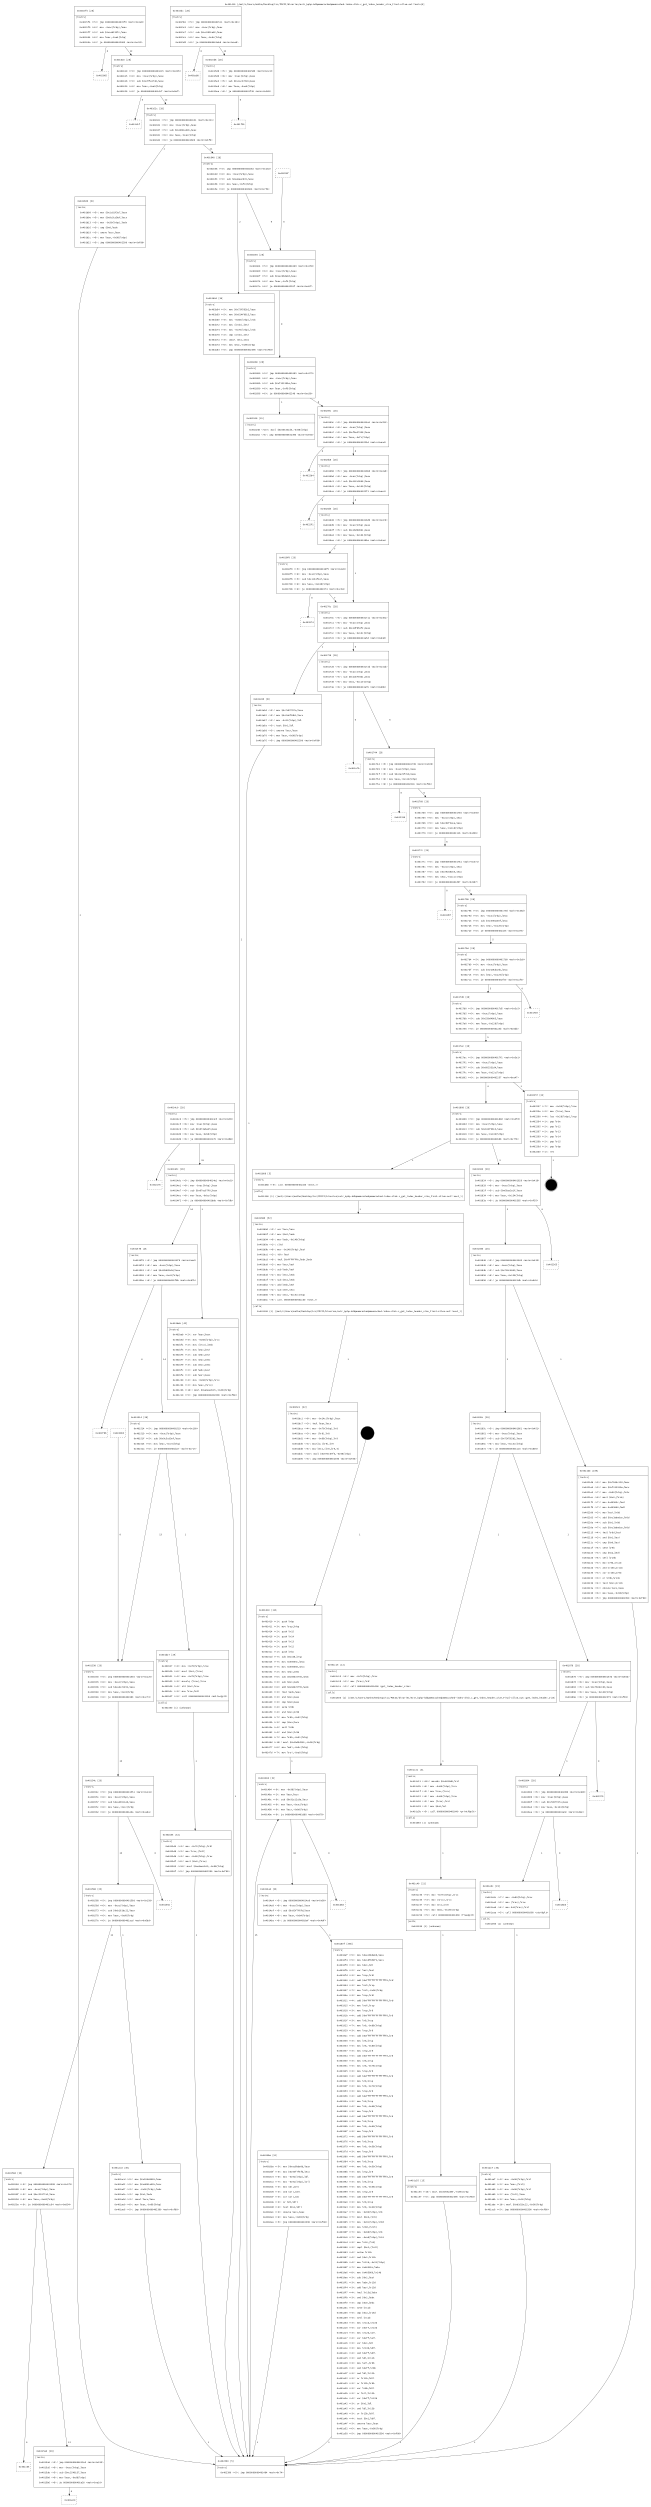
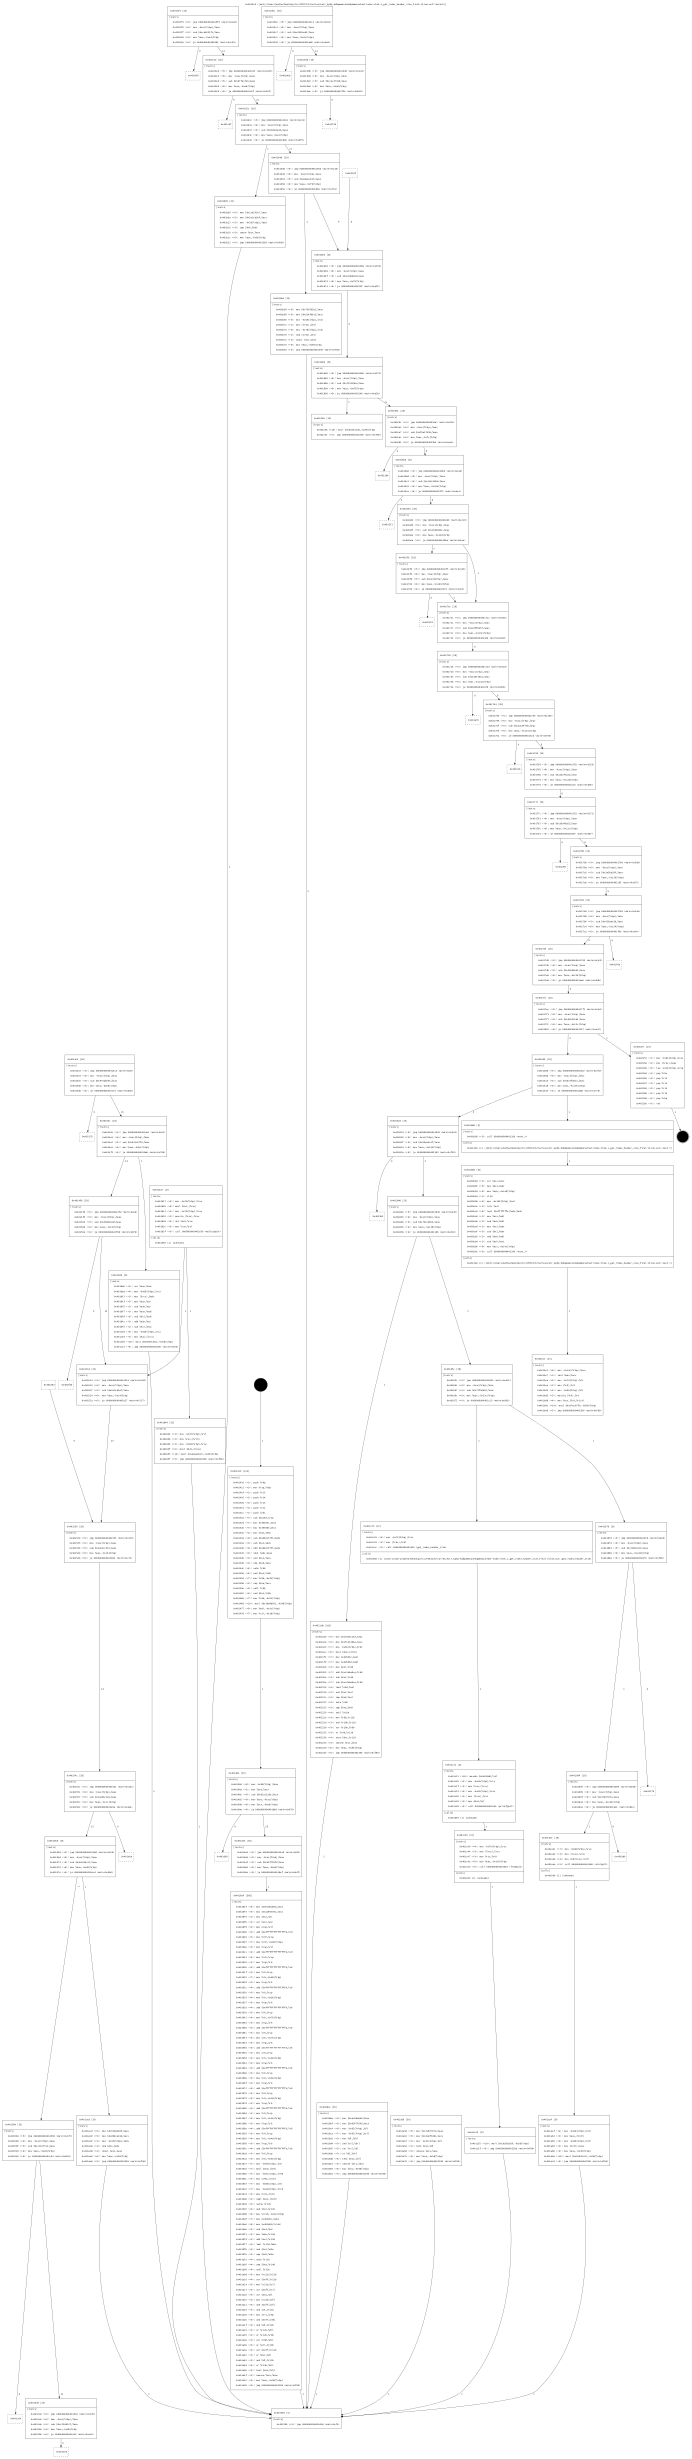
edge "0x40170c [28]" -> "0x401a5d [30]": removed, label "1"
edge "0x401514 [28]" -> "0x401b27 [29]": reversed
edge "0x402390 [5]" -> "0x401484 [32]": removed, label "15"
